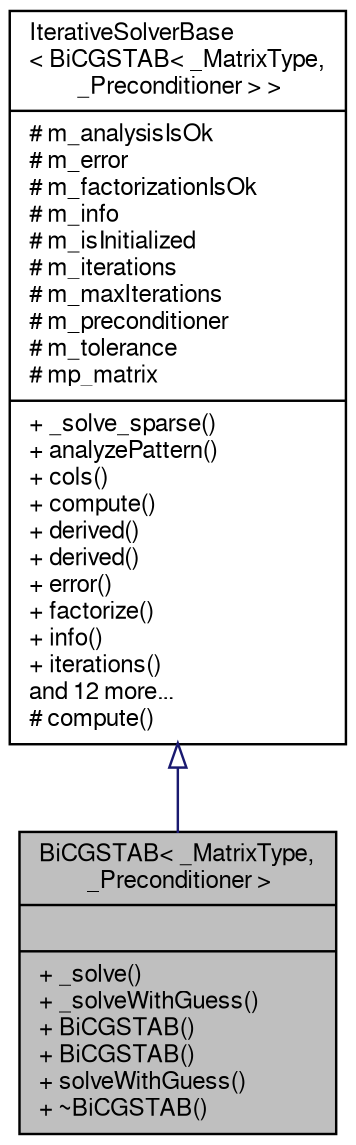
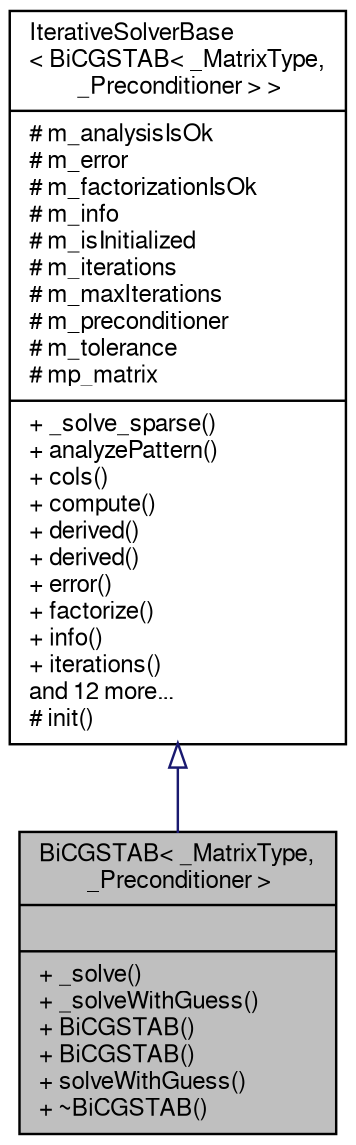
node "IterativeSolverBase": text "# compute()" -> "# init()"
